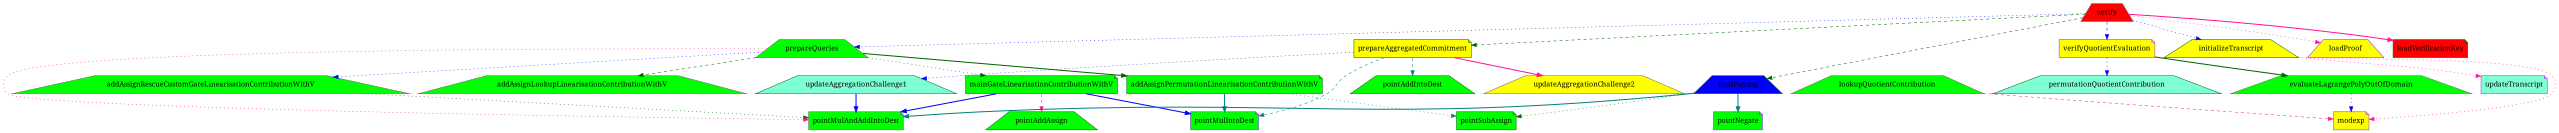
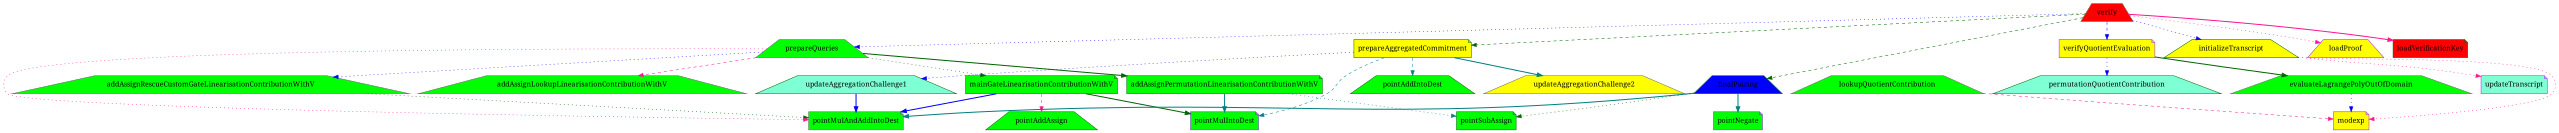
edge "prepareQueries" -> "addAssignLookupLinearisationContributionWithV": color darkgreen -> deeppink
edge "prepareAggregatedCommitment" -> "updateAggregationChallenge2": color deeppink -> teal
edge "mainGateLinearisationContributionWithV" -> "pointMulIntoDest": color blue -> darkgreen
